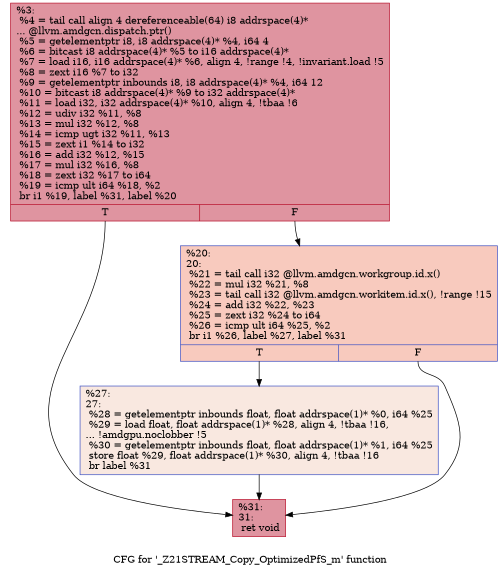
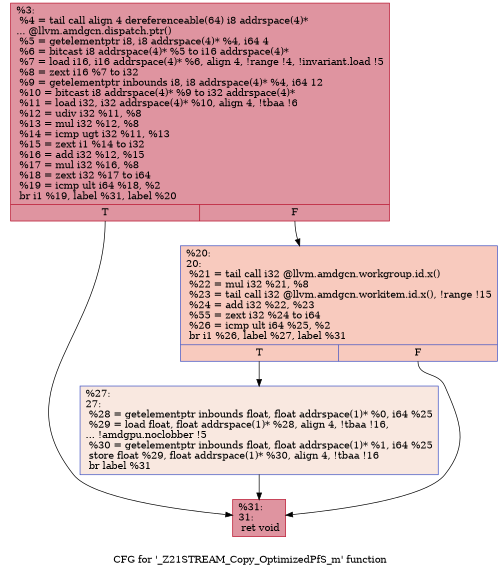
node "%20:": text "%25 = zext i32 %24 to i64" -> "%55 = zext i32 %24 to i64"
